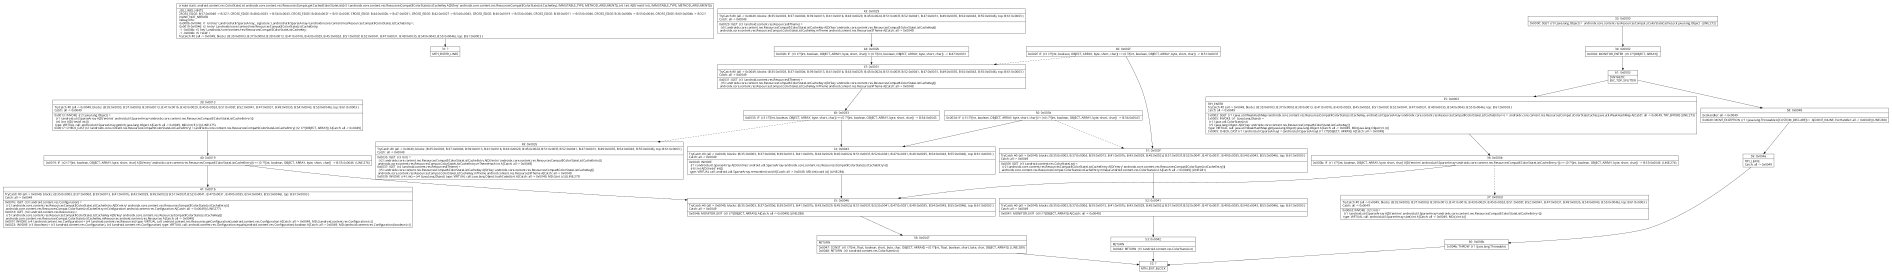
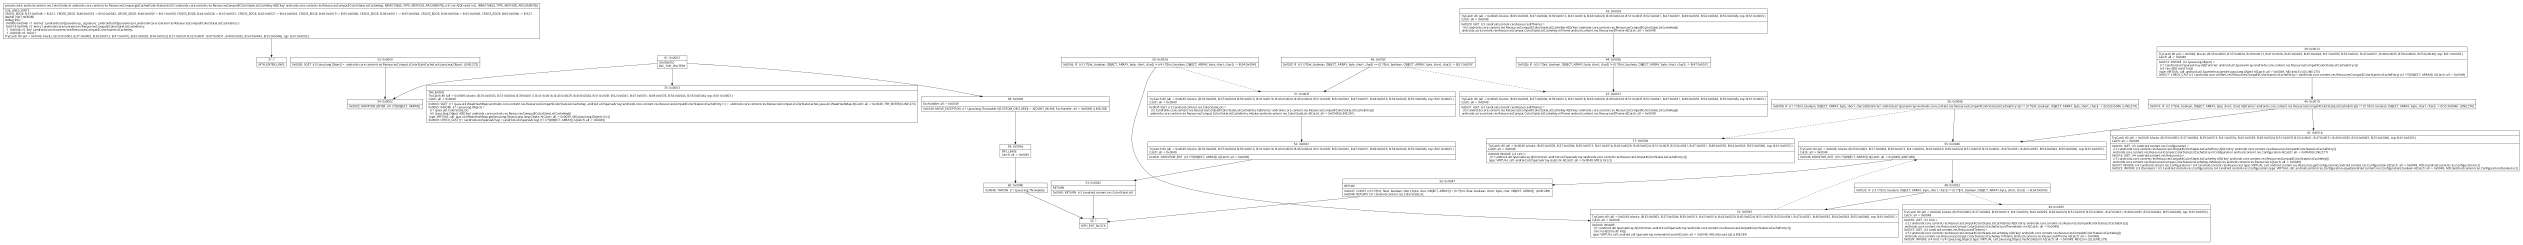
edge "34: 0x0002" -> "61: 0x0003": reversed
edge "47: 0x0031" -> "48: 0x0033": now "55: 0x0046" -> "48: 0x0033"
edge "35: 0x0003" -> "36: 0x000b": removed
edge "54: 0x0043" -> "55: 0x0046": style solid -> dashed
